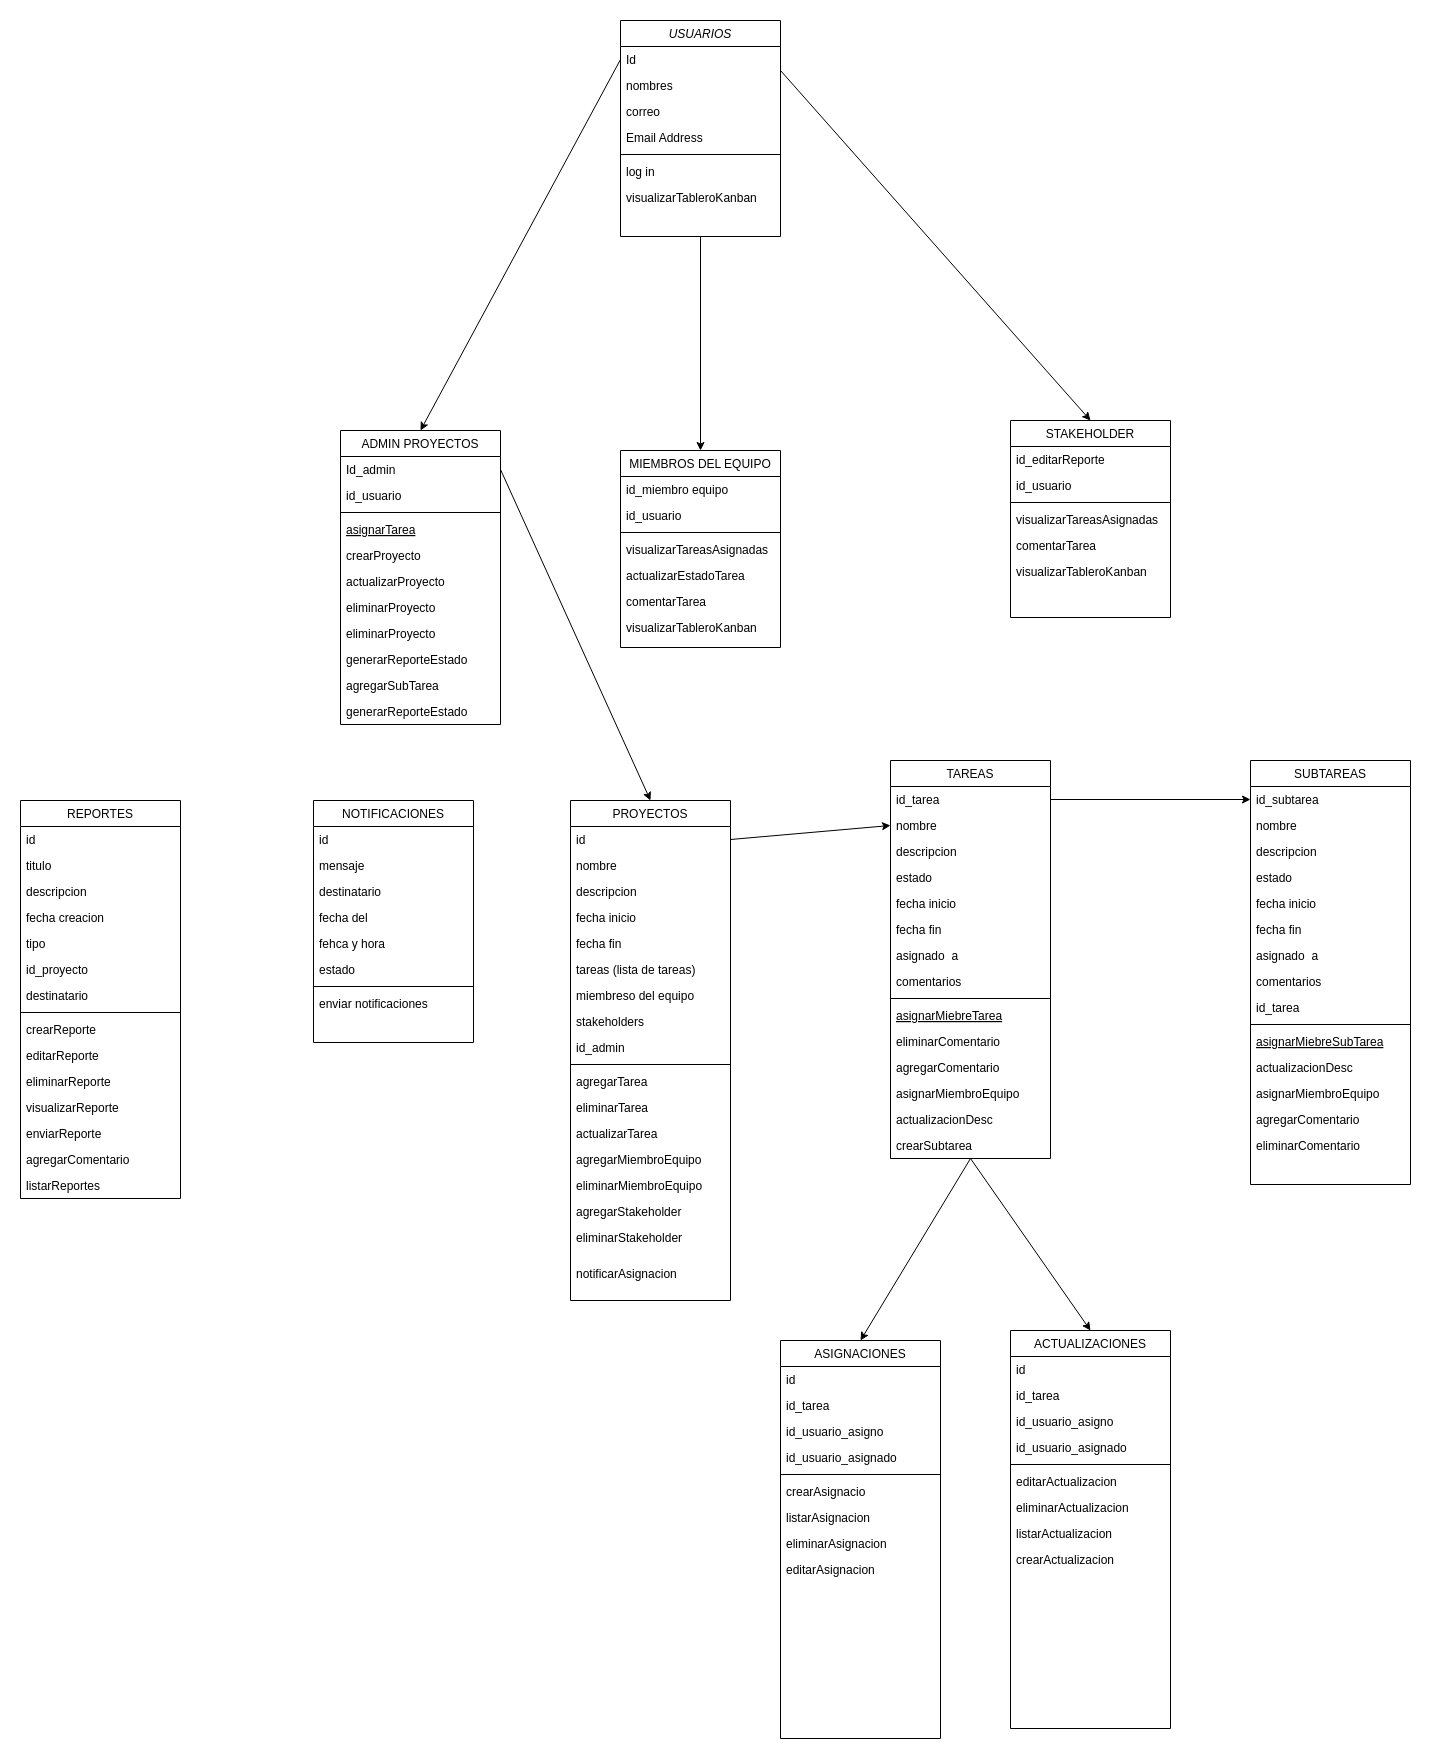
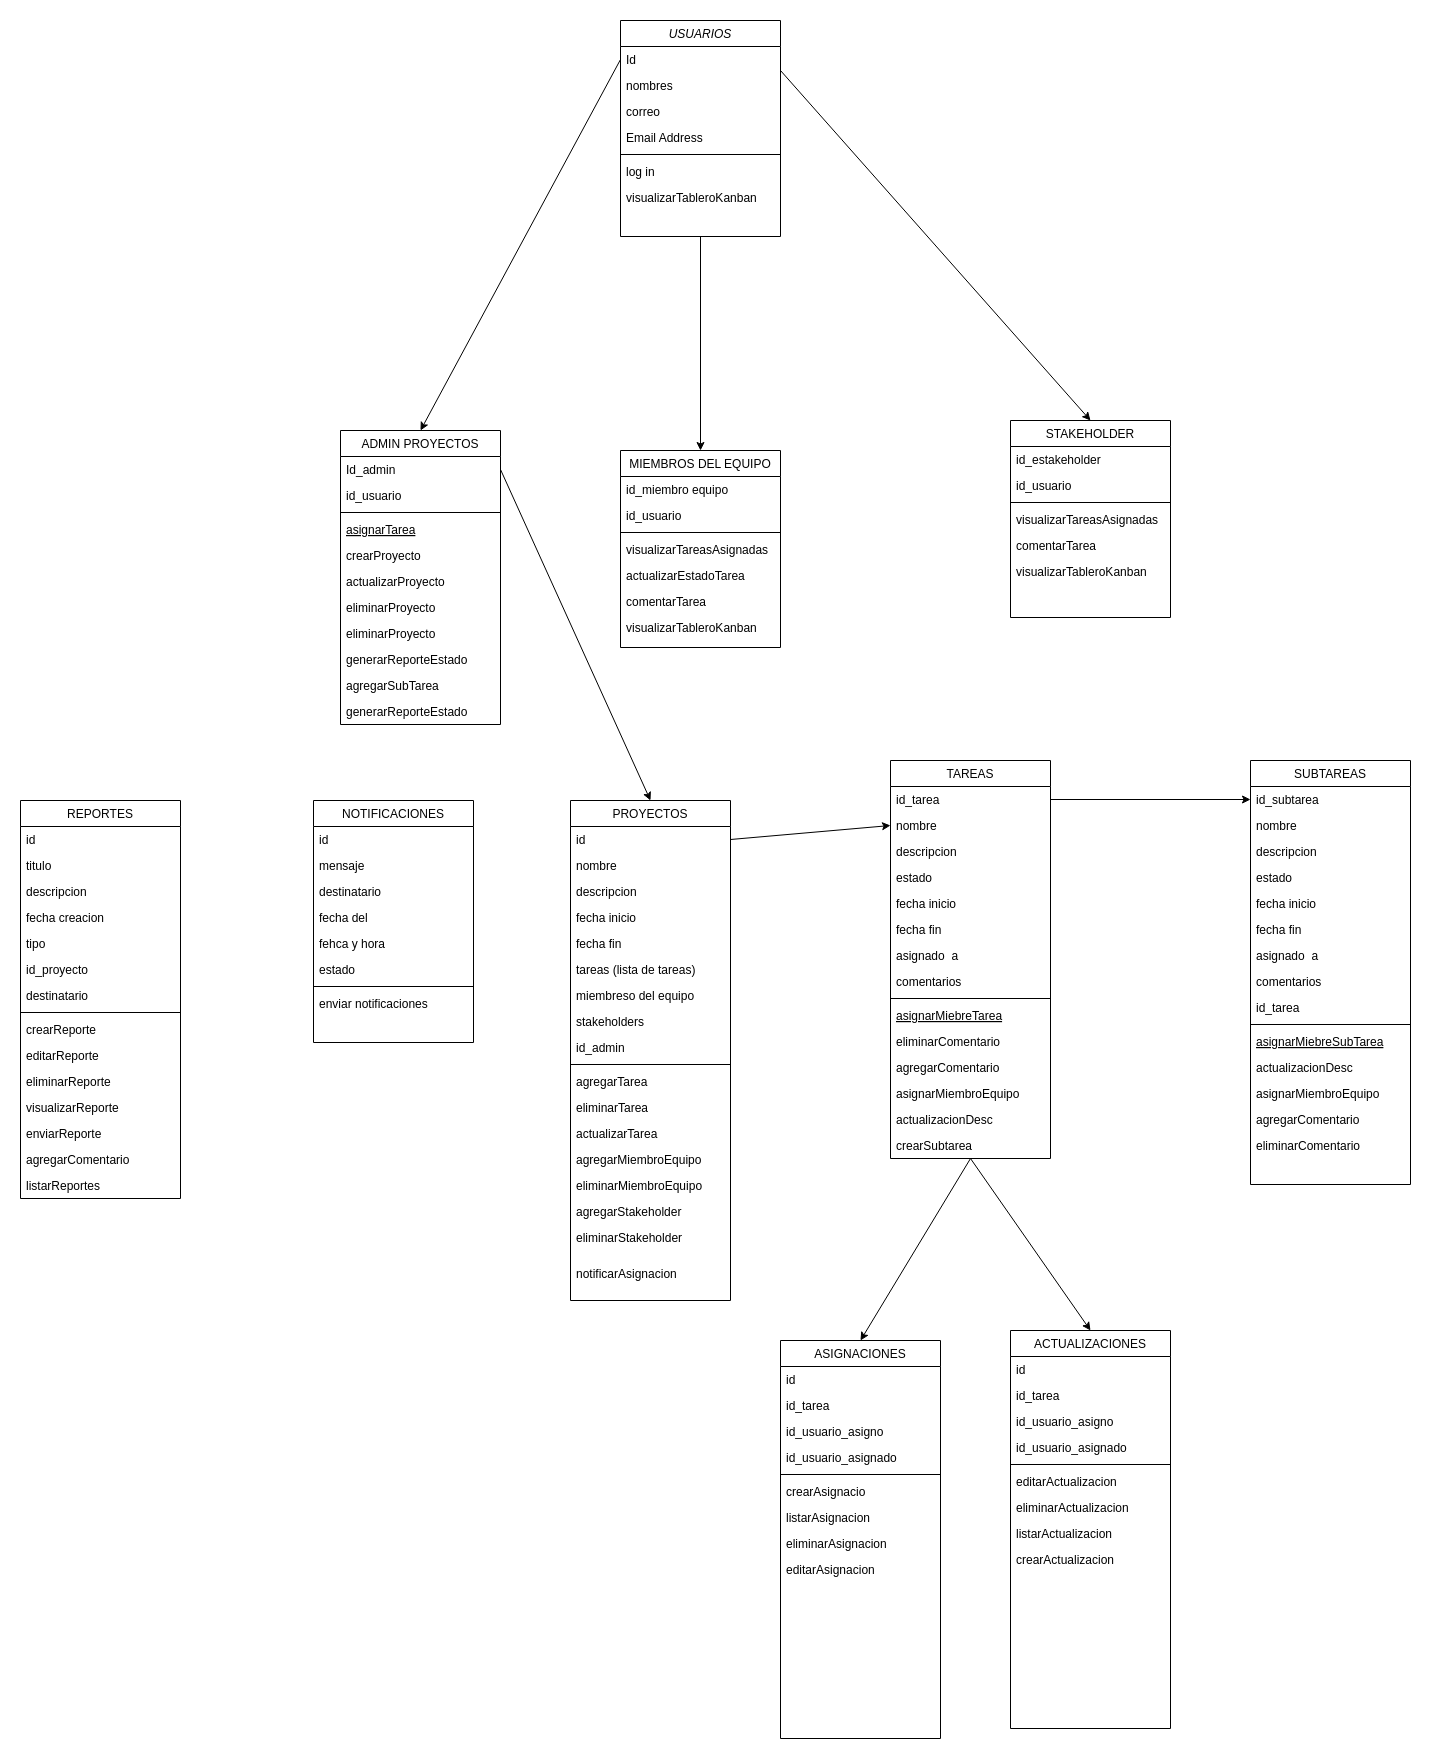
node "id_editarReporte": label "id_editarReporte" -> "id_estakeholder"
